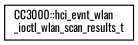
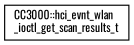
node "CC3000::hci_evnt_wlan _ioctl_wlan_scan_results_t": label "CC3000::hci_evnt_wlan _ioctl_wlan_scan_results_t" -> "CC3000::hci_evnt_wlan _ioctl_get_scan_results_t"
